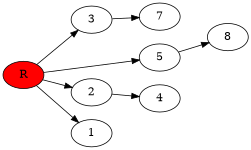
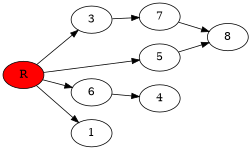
edge "7" -> "8": added
node "2": label "2" -> "6"
